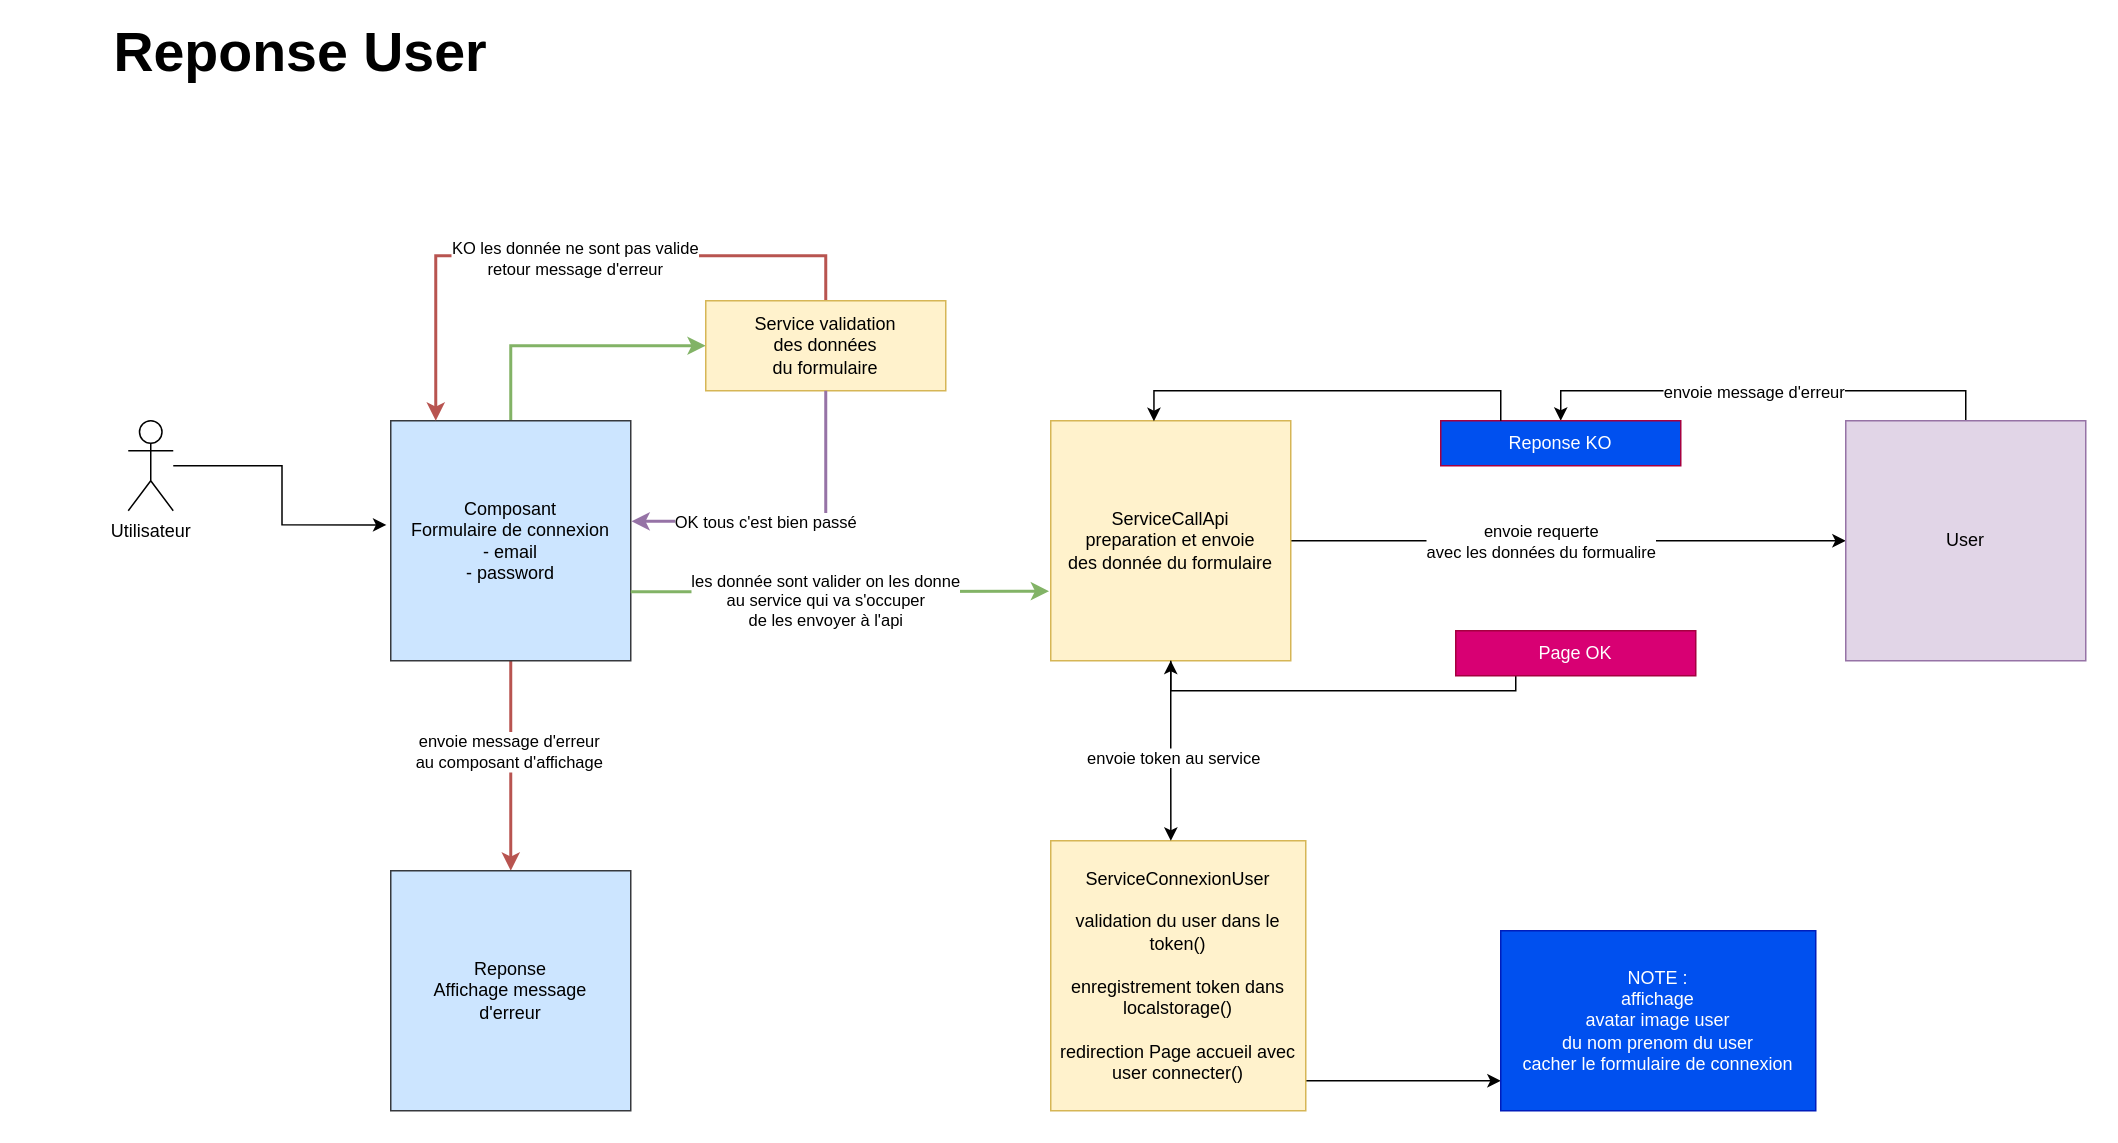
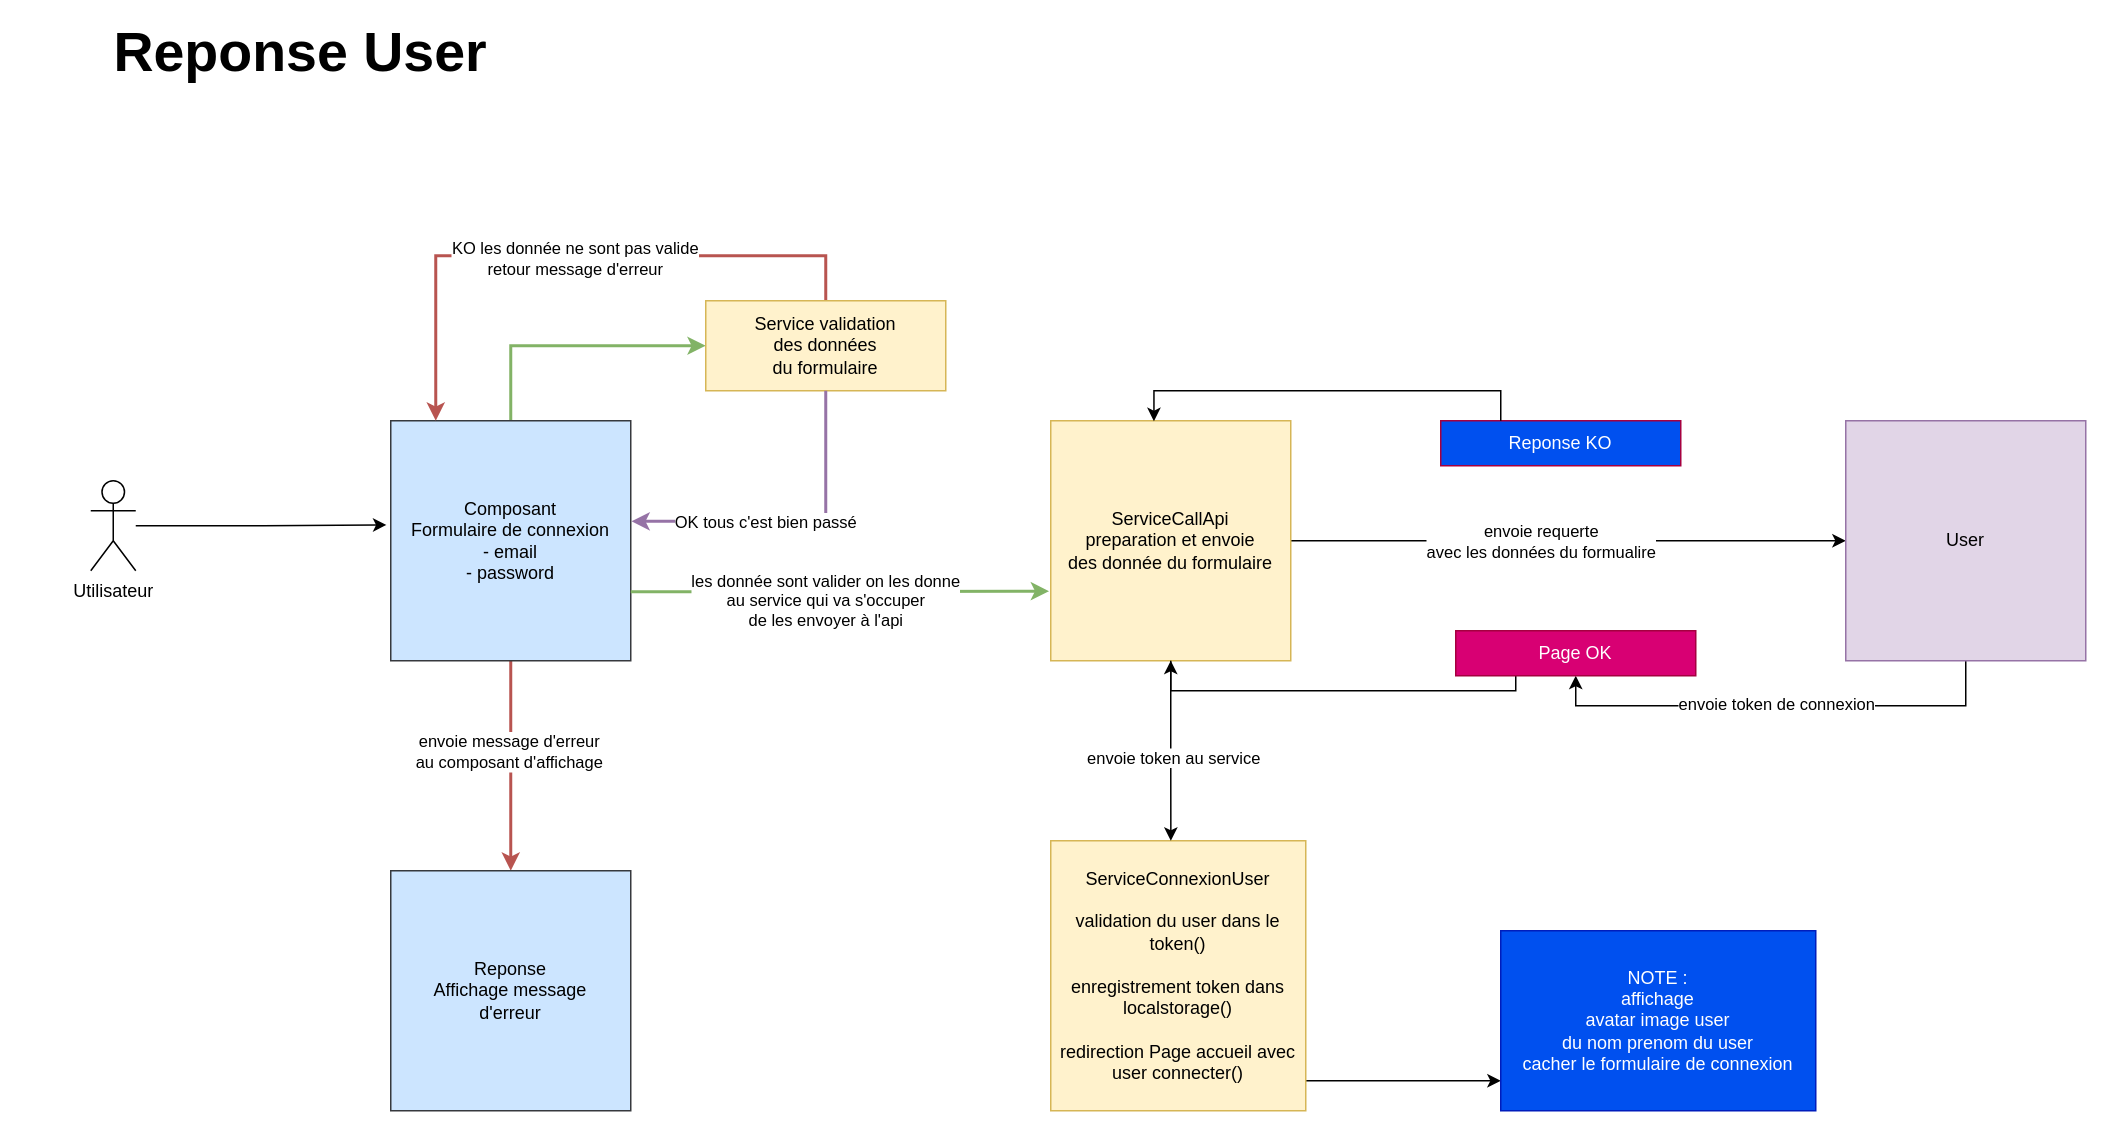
edge "User" -> "Reponse KO": removed, label "envoie message d'erreur"
node "Utilisateur": moved (151, 466) -> (113, 526)
edge "User" -> "Page OK": added, label "envoie token de connexion"
